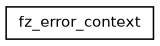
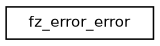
node "fz_error_context": label "fz_error_context" -> "fz_error_error"
